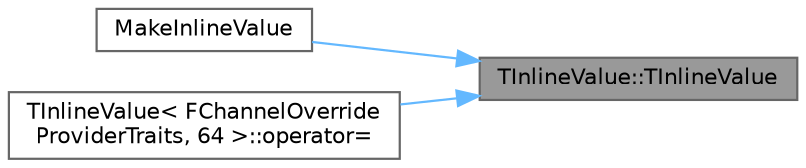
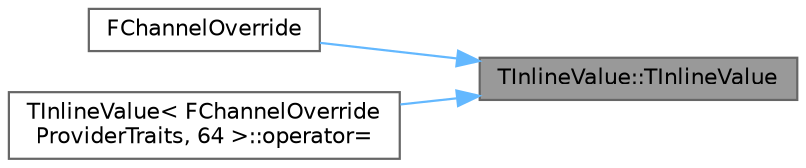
node "MakeInlineValue": label "MakeInlineValue" -> "FChannelOverride"
